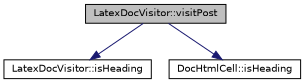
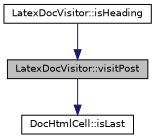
edge "LatexDocVisitor::visitPost" -> "LatexDocVisitor::isHeading": reversed
node "DocHtmlCell::isHeading": label "DocHtmlCell::isHeading" -> "DocHtmlCell::isLast"
